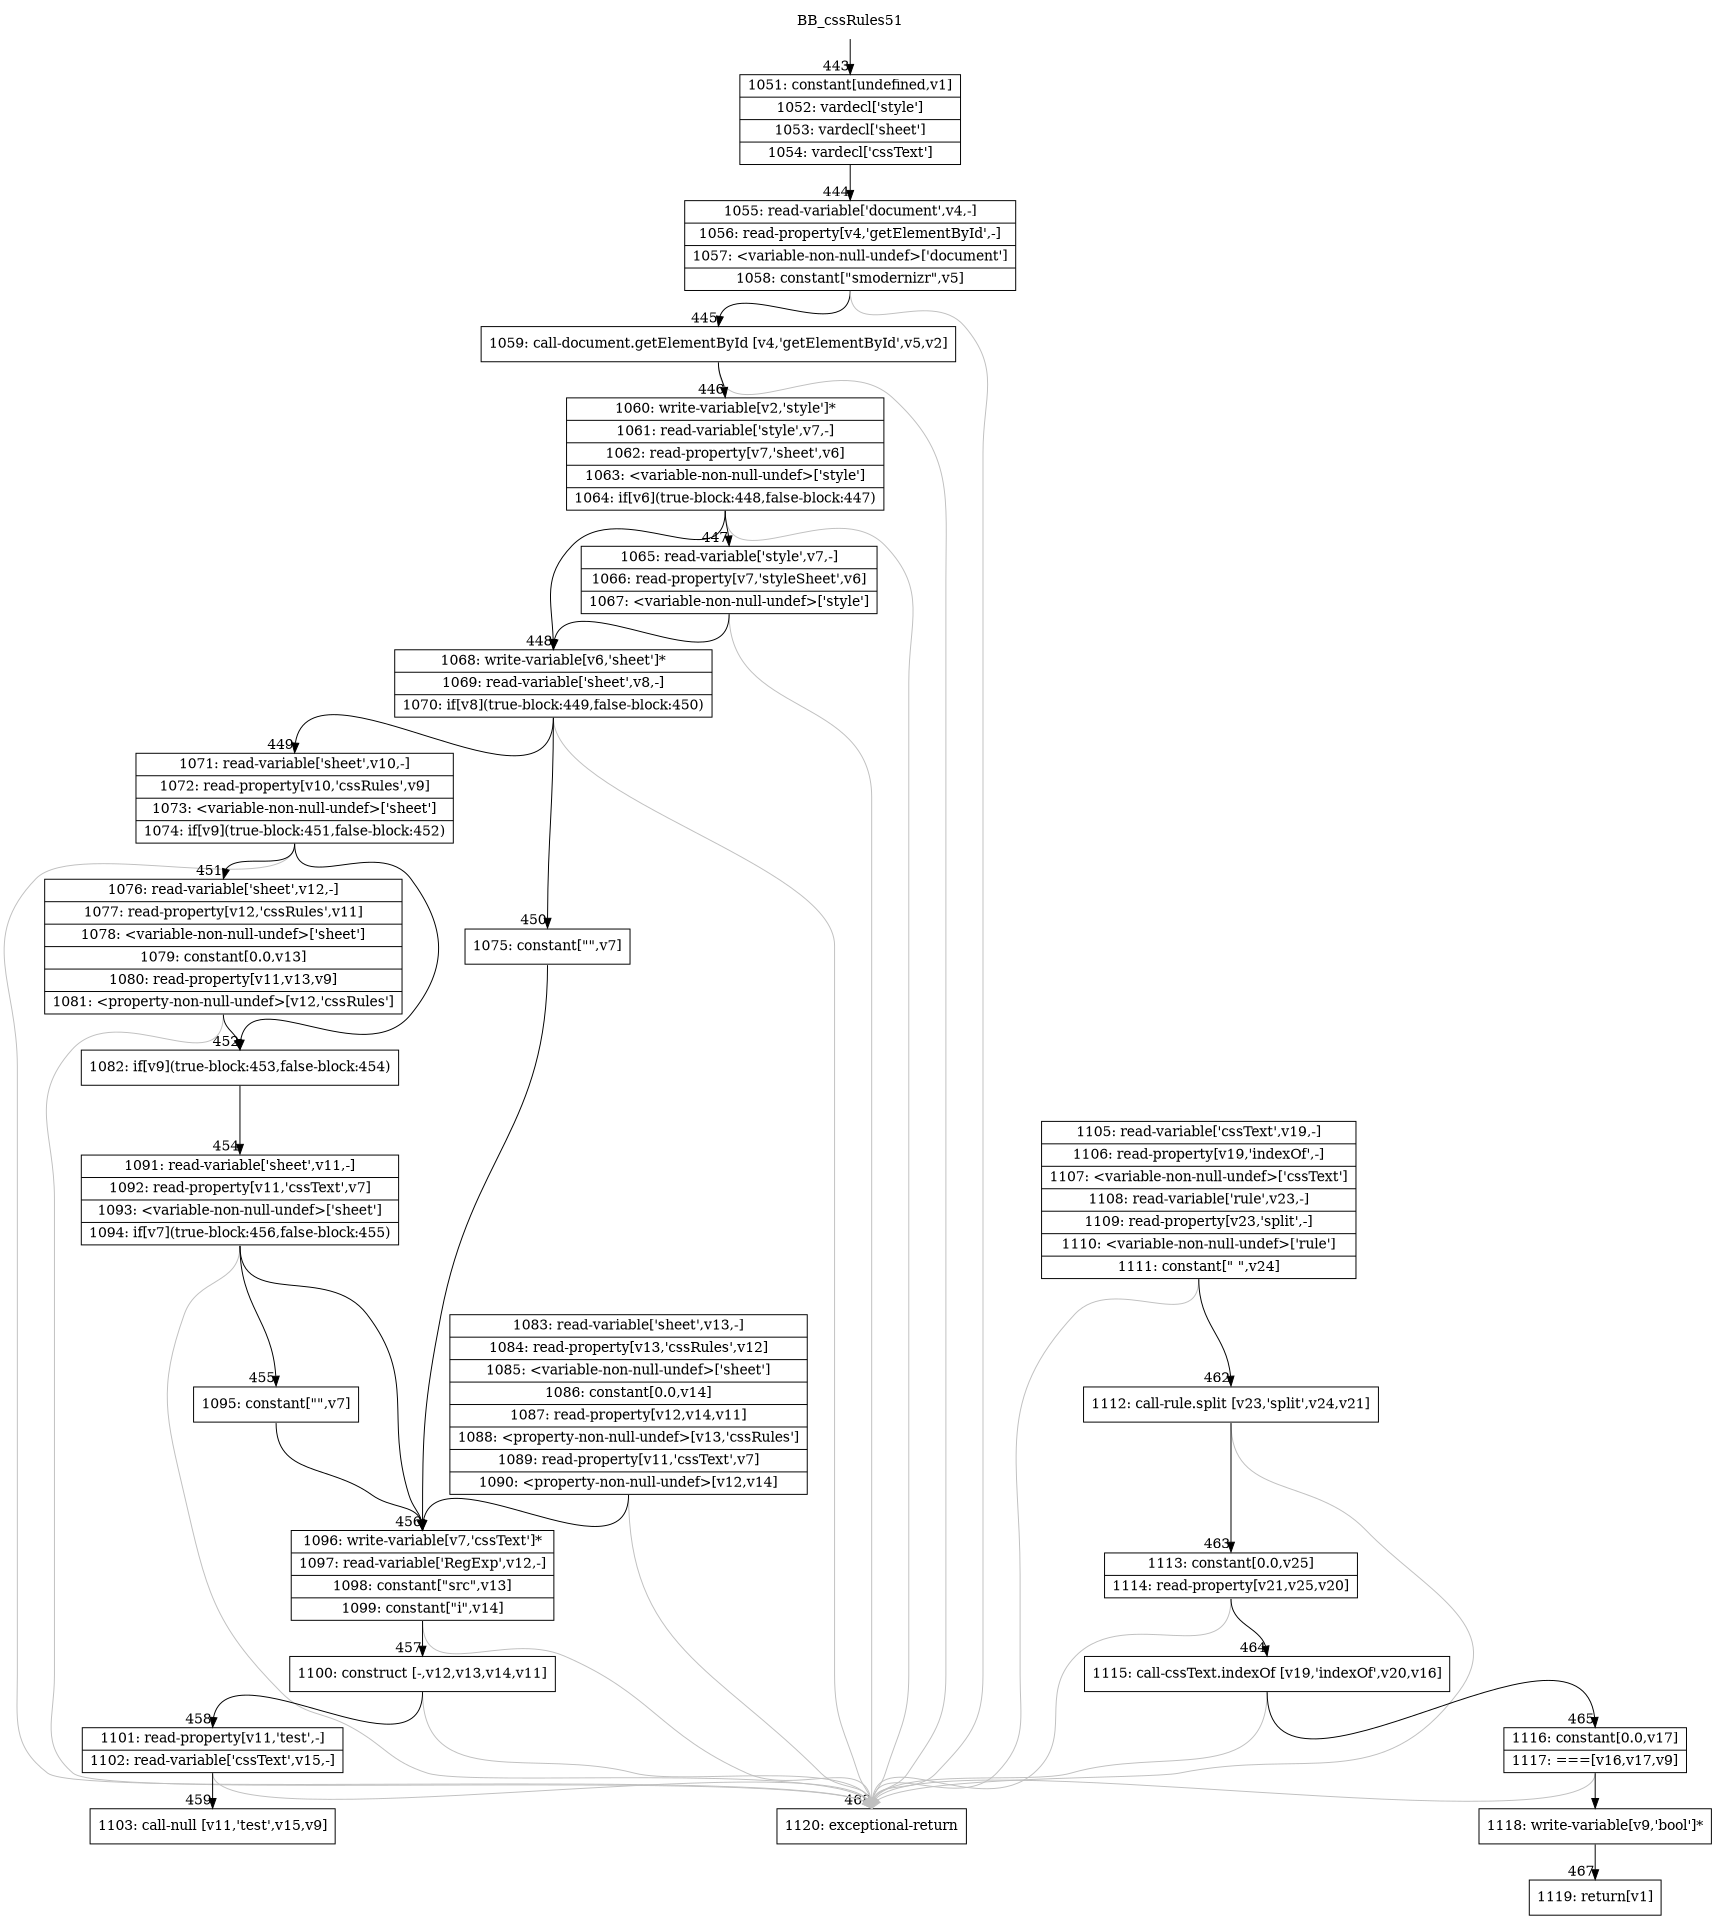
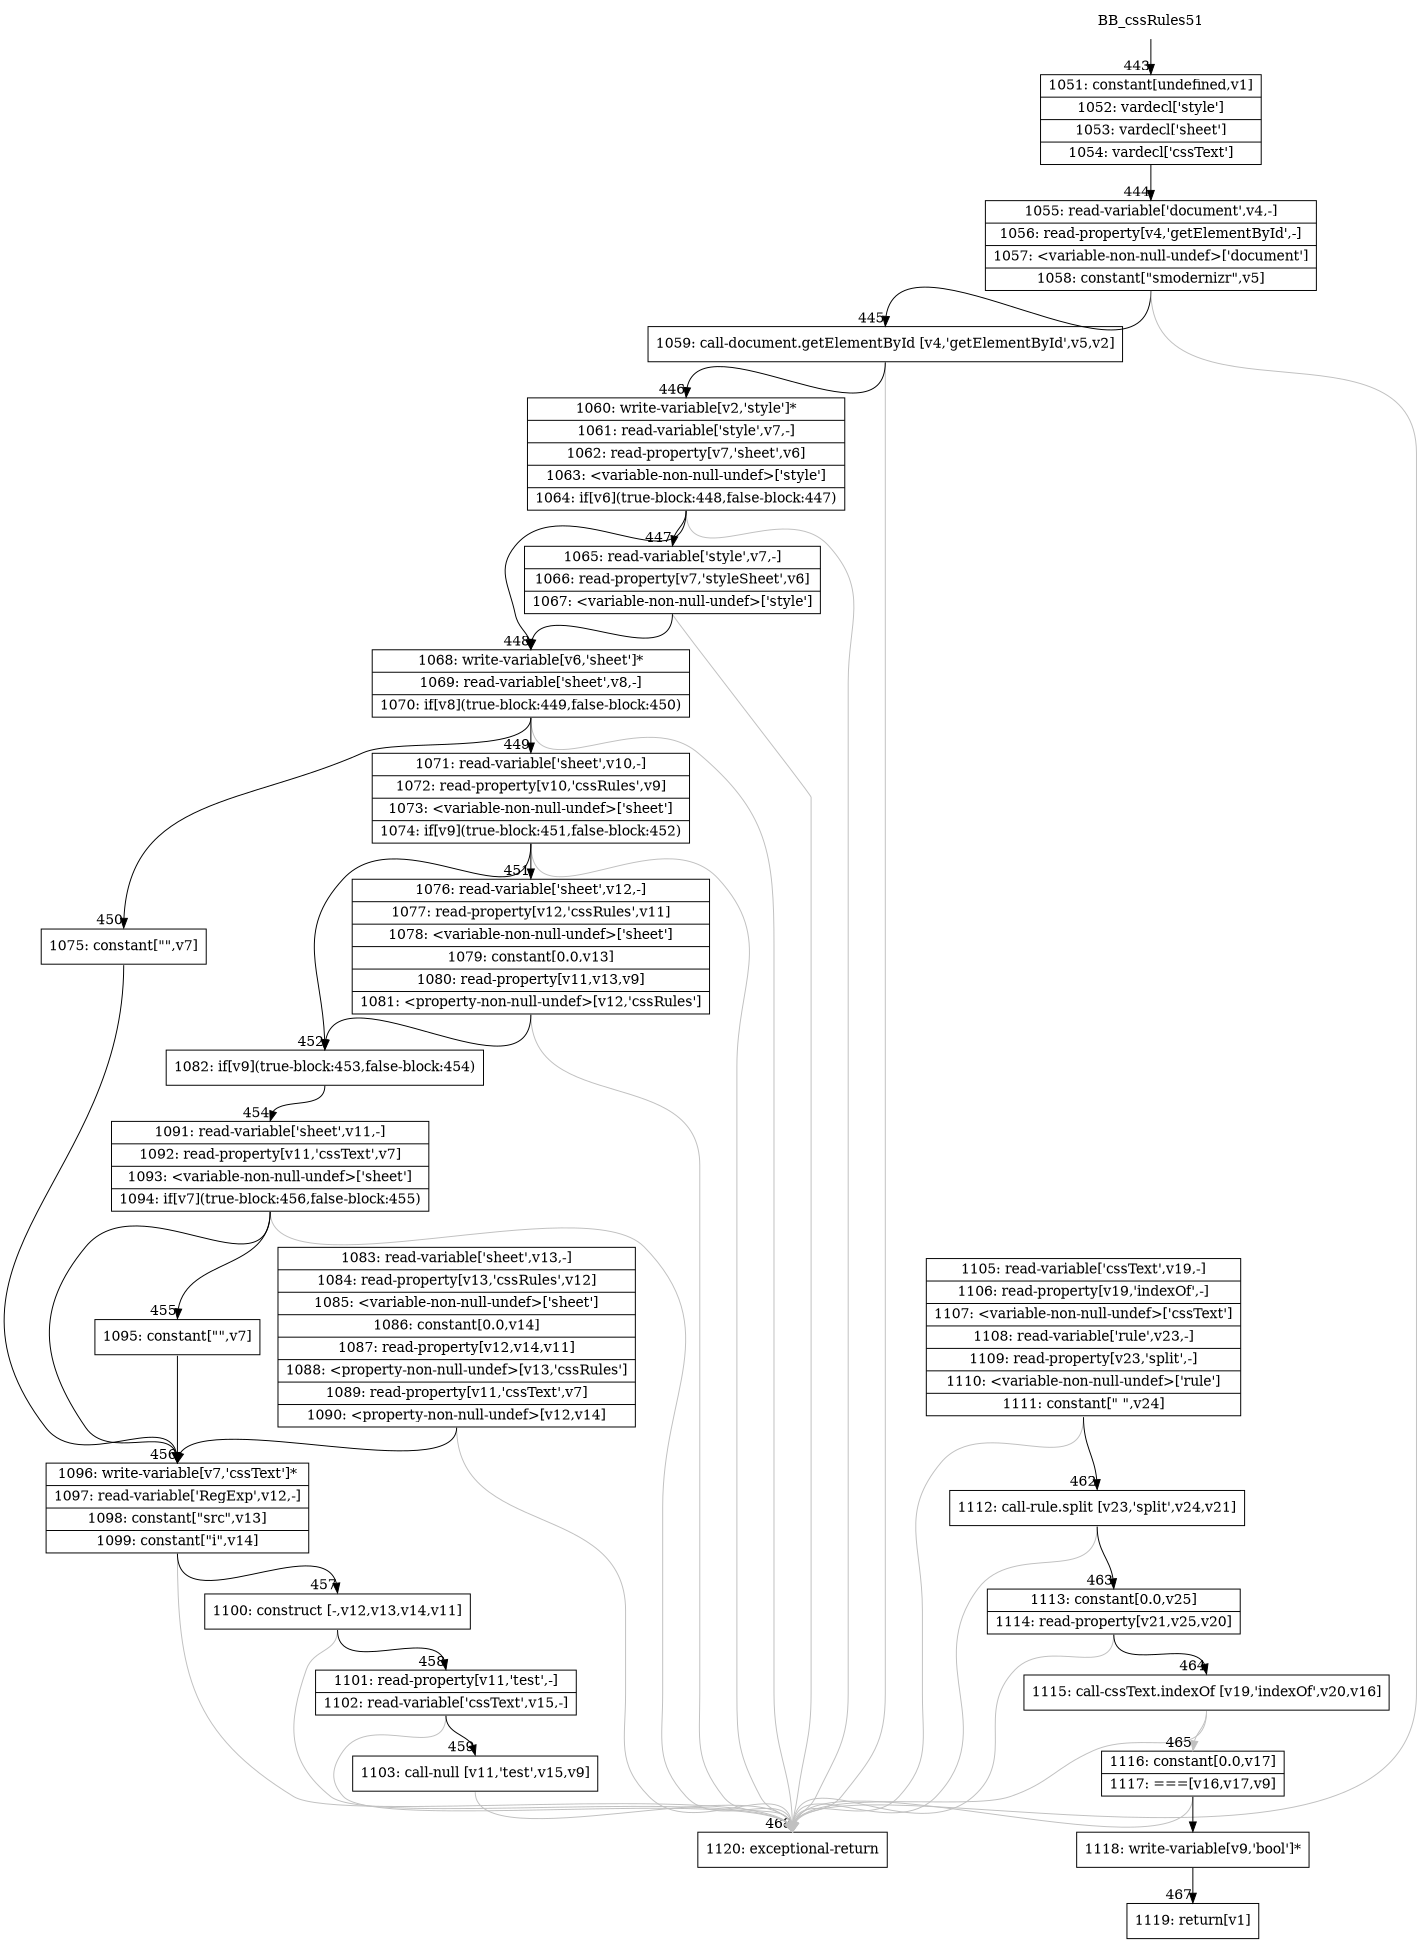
edge "1115: call-cssText.indexOf [v19,'indexOf',v20,v16]" -> "1116: constant[0.0,v17]": color black -> gray
edge "1103: call-null [v11,'test',v15,v9]" -> "1120: exceptional-return": added
